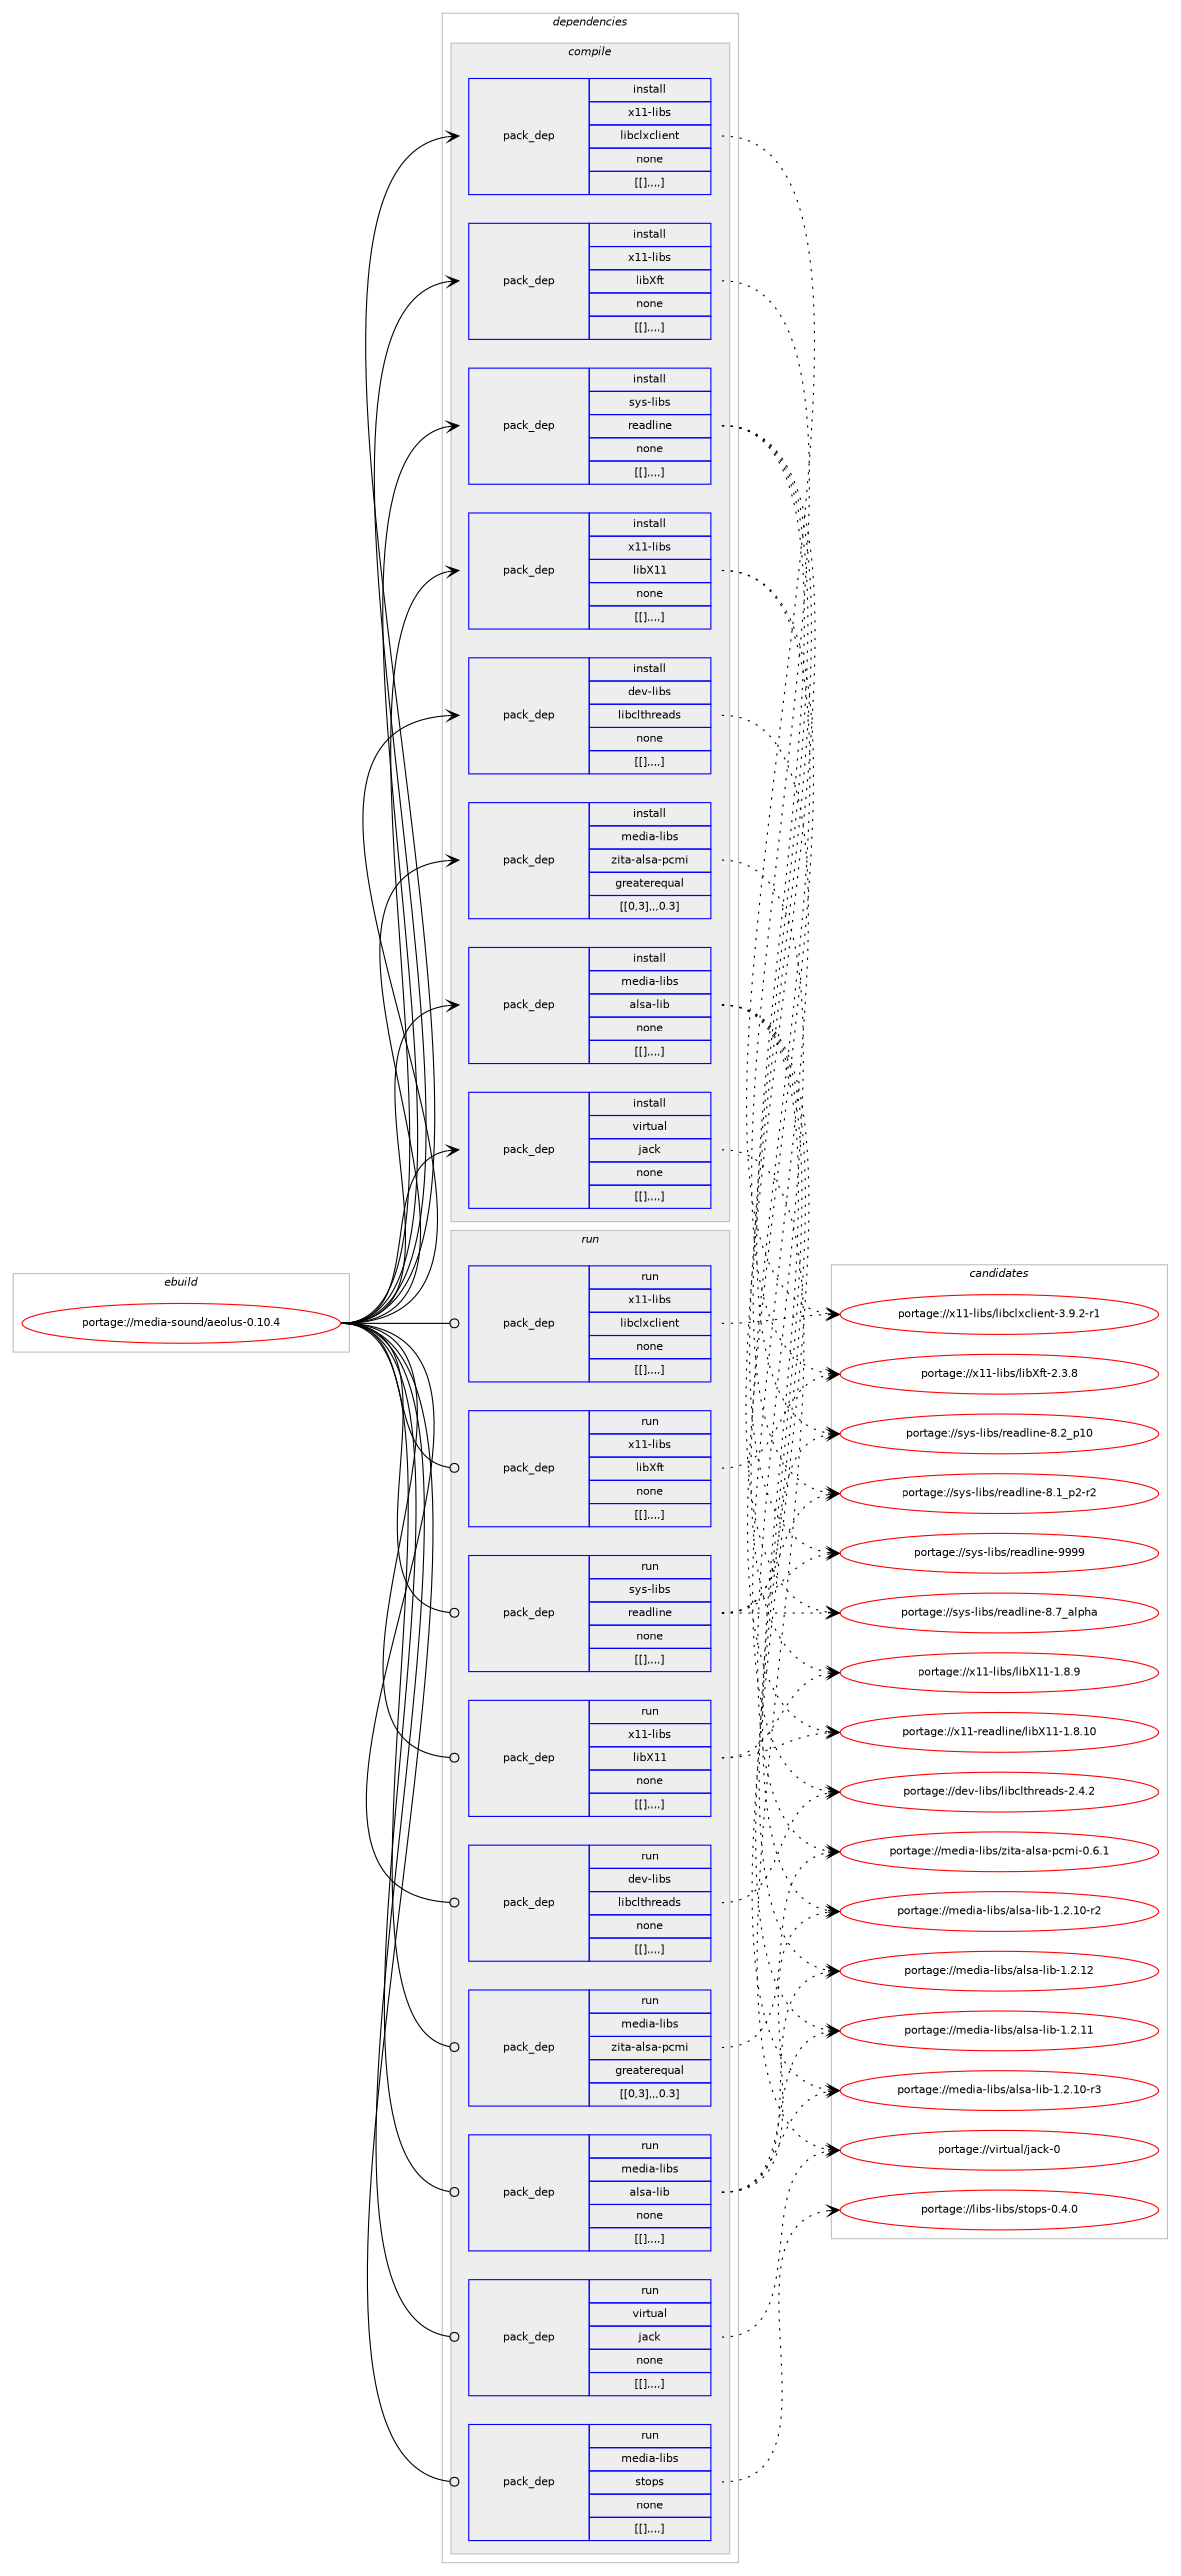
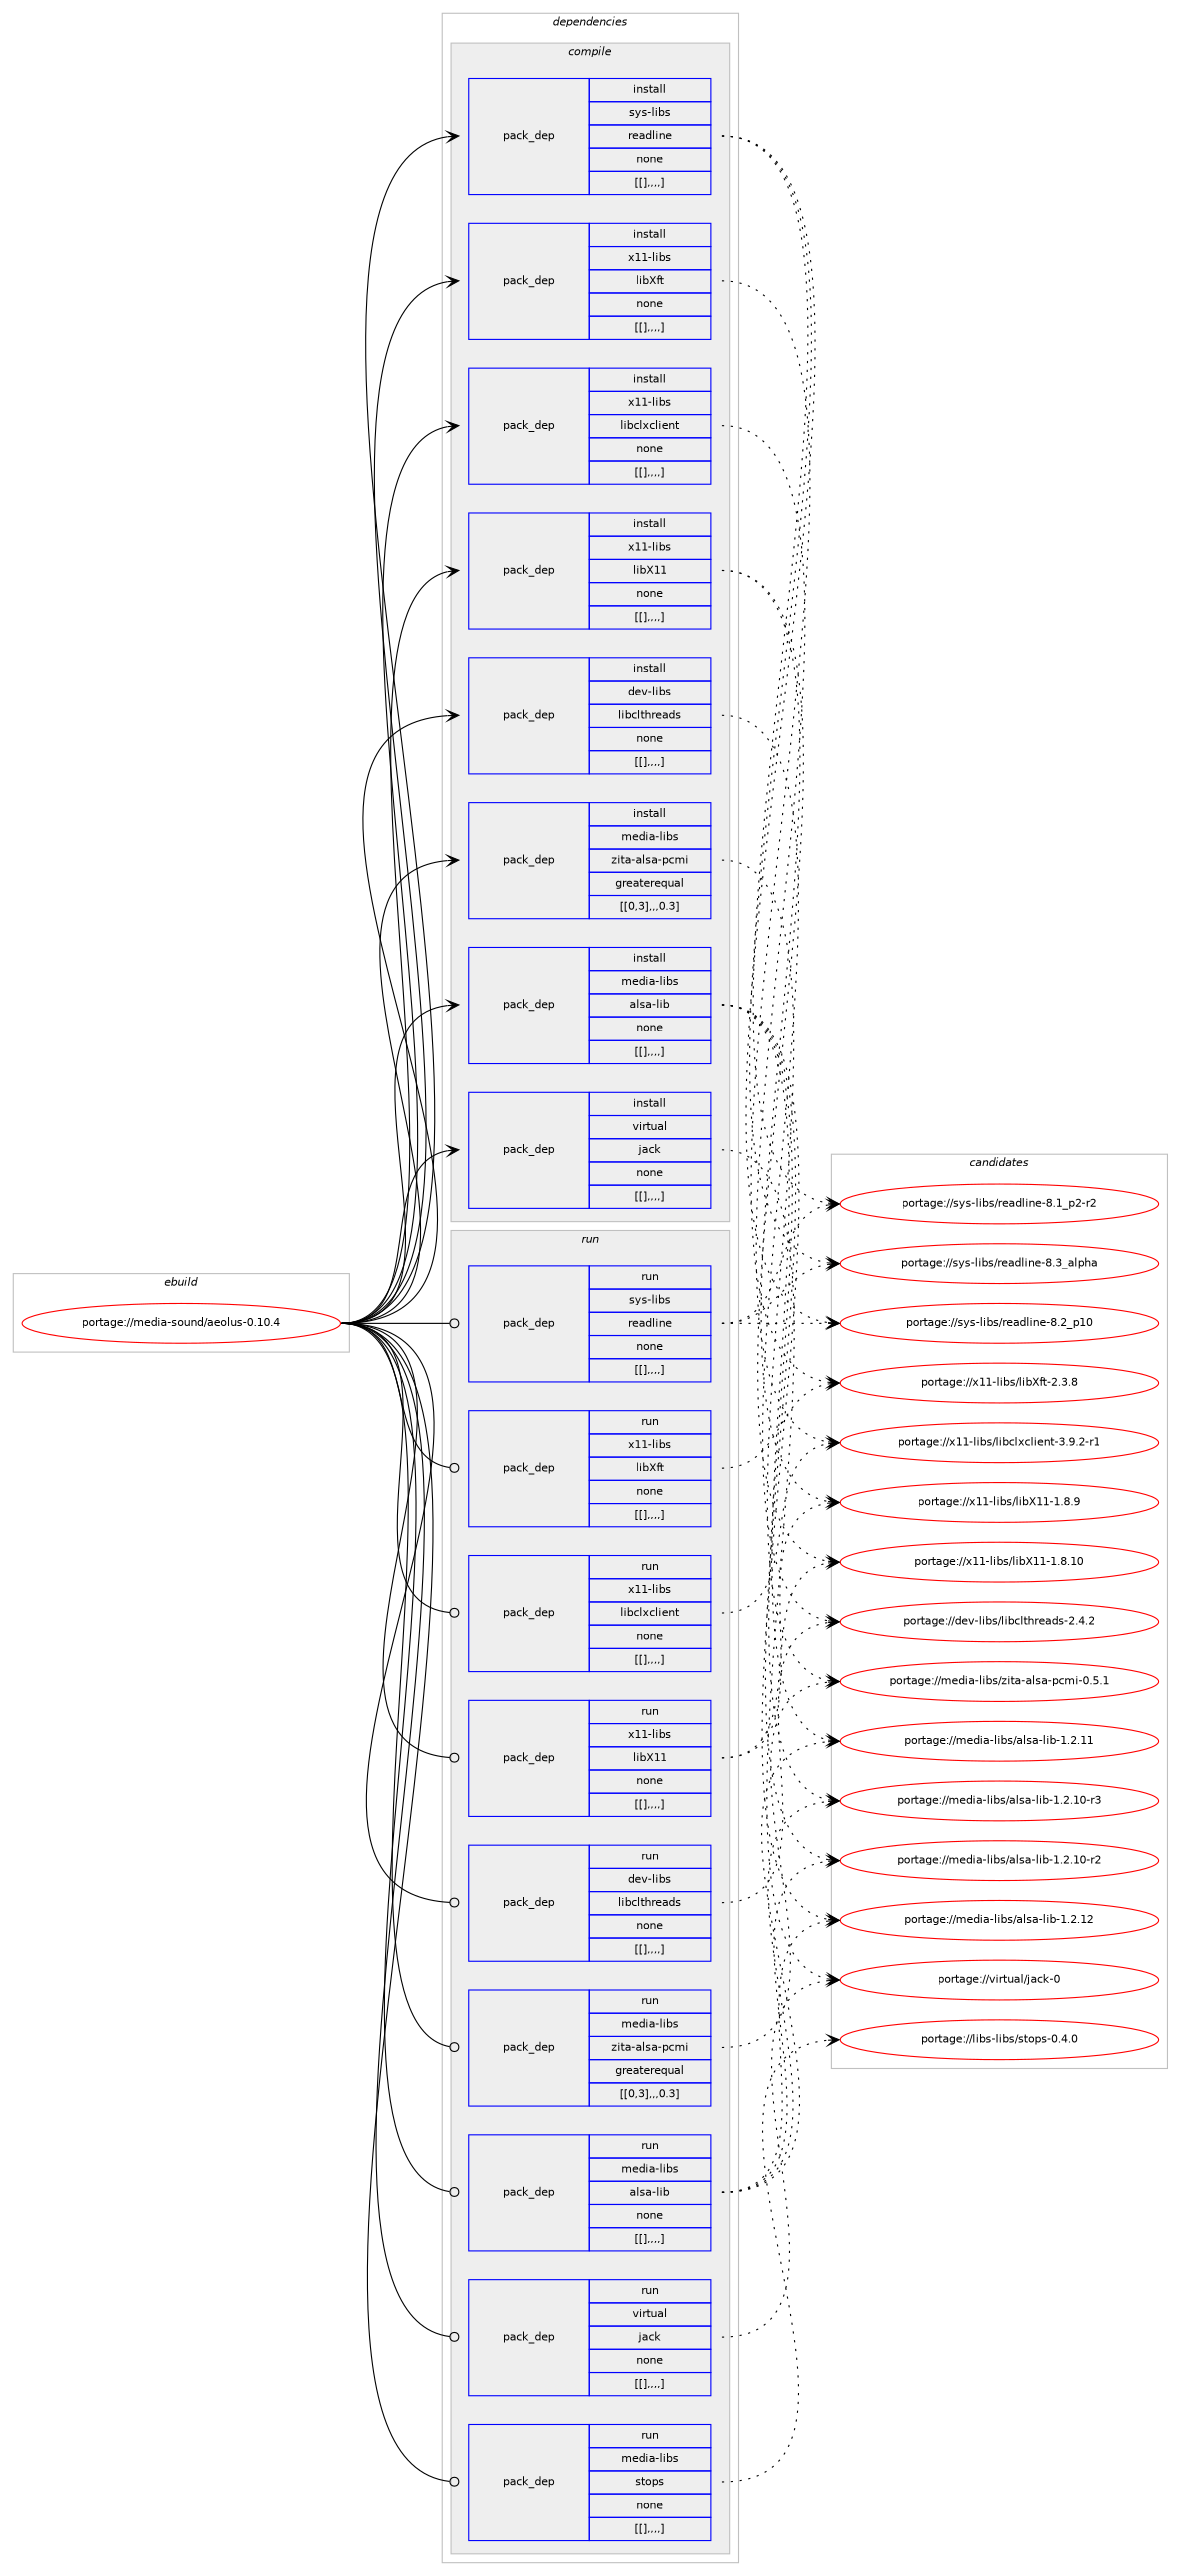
node "portage://sys-libs/readline-9999": removed
node "portage://sys-libs/readline-8.7_alpha": label "portage://sys-libs/readline-8.7_alpha" -> "portage://sys-libs/readline-8.3_alpha"
node "portage://x11-readline/libX11-1.8.10": label "portage://x11-readline/libX11-1.8.10" -> "portage://x11-libs/libX11-1.8.10"
node "portage://media-libs/zita-alsa-pcmi-0.6.1": label "portage://media-libs/zita-alsa-pcmi-0.6.1" -> "portage://media-libs/zita-alsa-pcmi-0.5.1"
